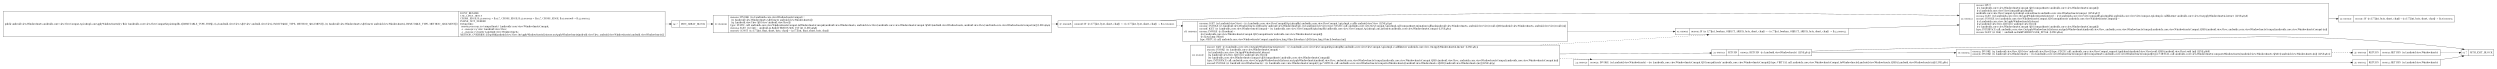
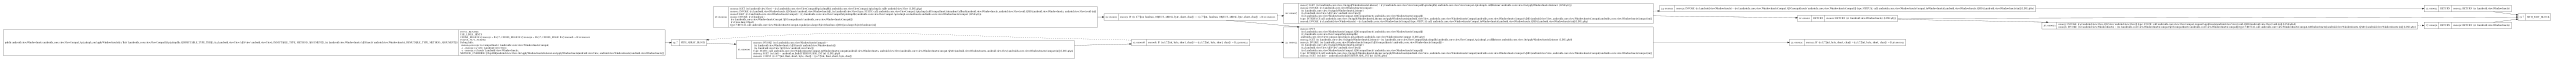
edge "17: 0x0008" -> "18: 0x000a": now "17: 0x0008" -> "14: ?"
edge "20: 0x0017" -> "19: 0x0015": reversed
